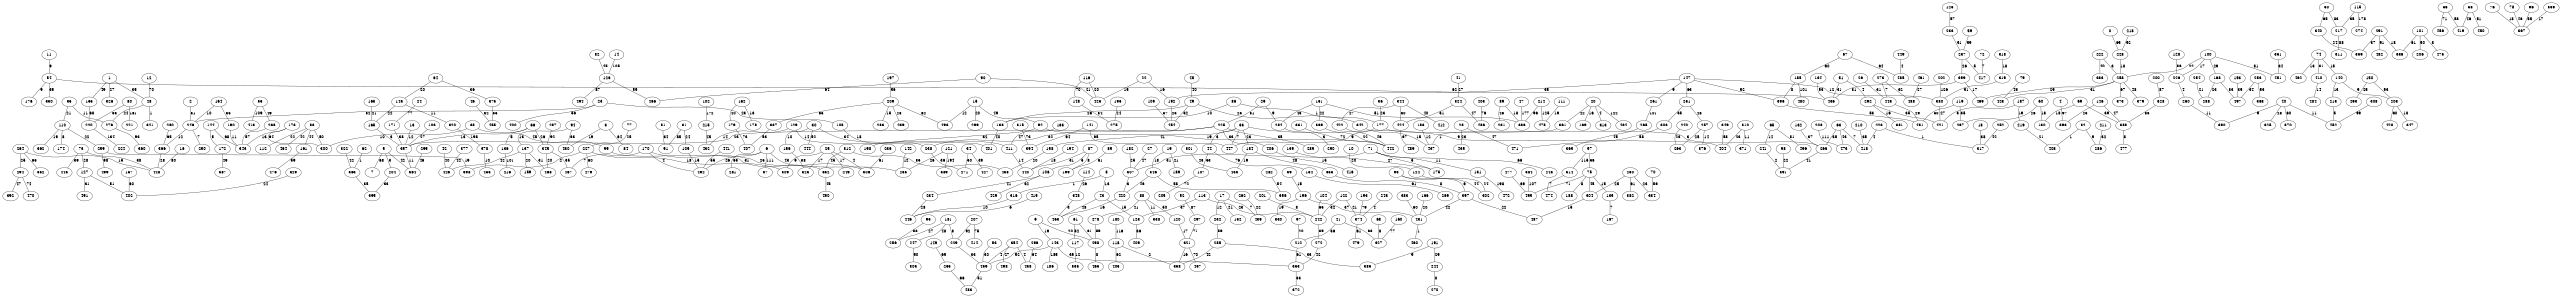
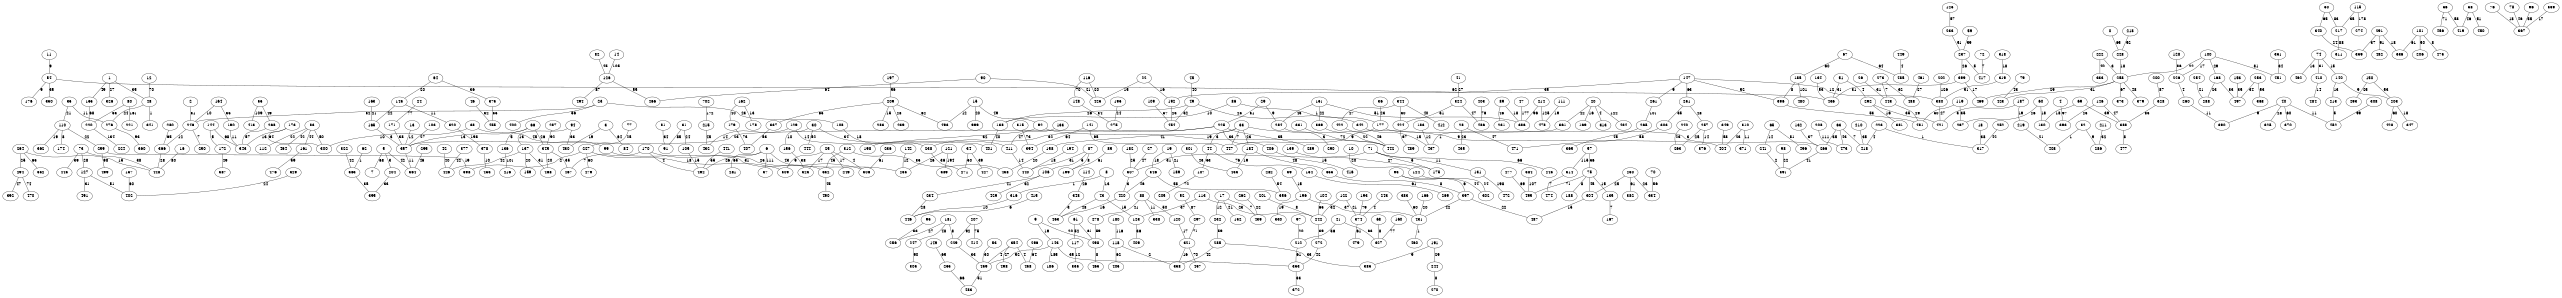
node "102": label "102" -> "702"
node "299": label "299" -> "999"
